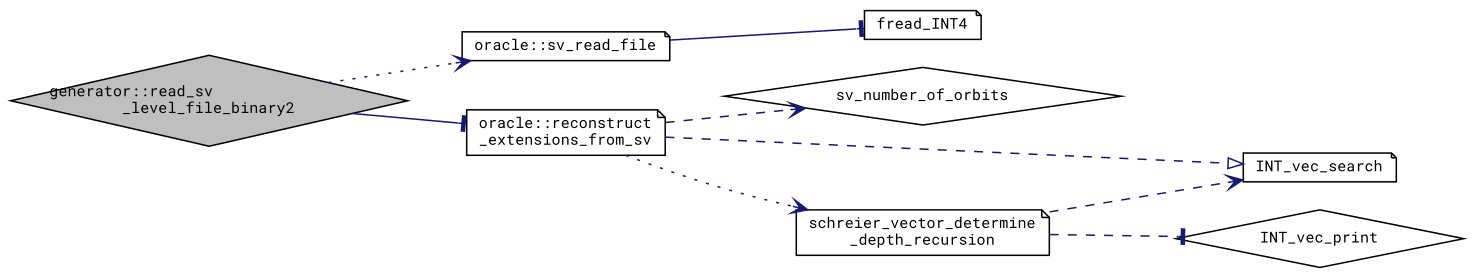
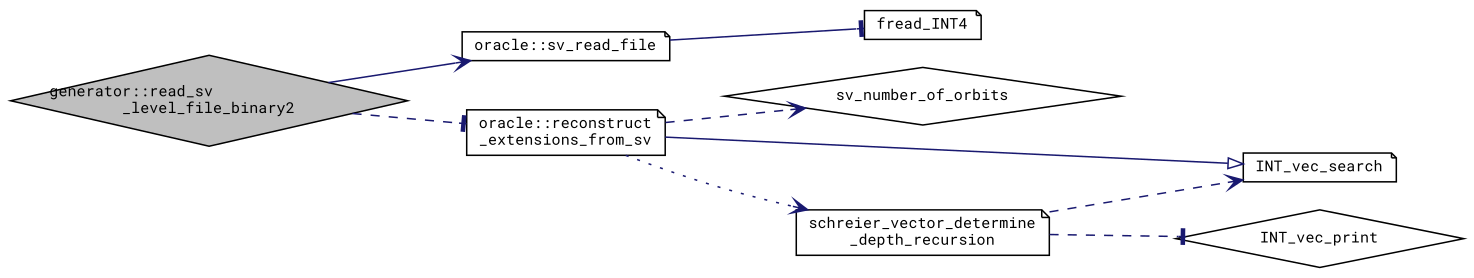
edge "generator::read_sv _level_file_binary2" -> "oracle::sv_read_file": style dotted -> solid
edge "generator::read_sv _level_file_binary2" -> "oracle::reconstruct _extensions_from_sv": style solid -> dashed
edge "oracle::reconstruct _extensions_from_sv" -> "INT_vec_search": style dashed -> solid
